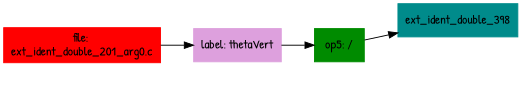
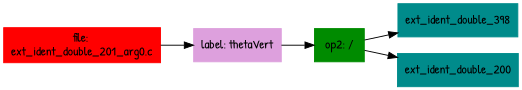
node "op5: /": label "op5: /" -> "op2: /"
node "ext_ident_double_200": added
